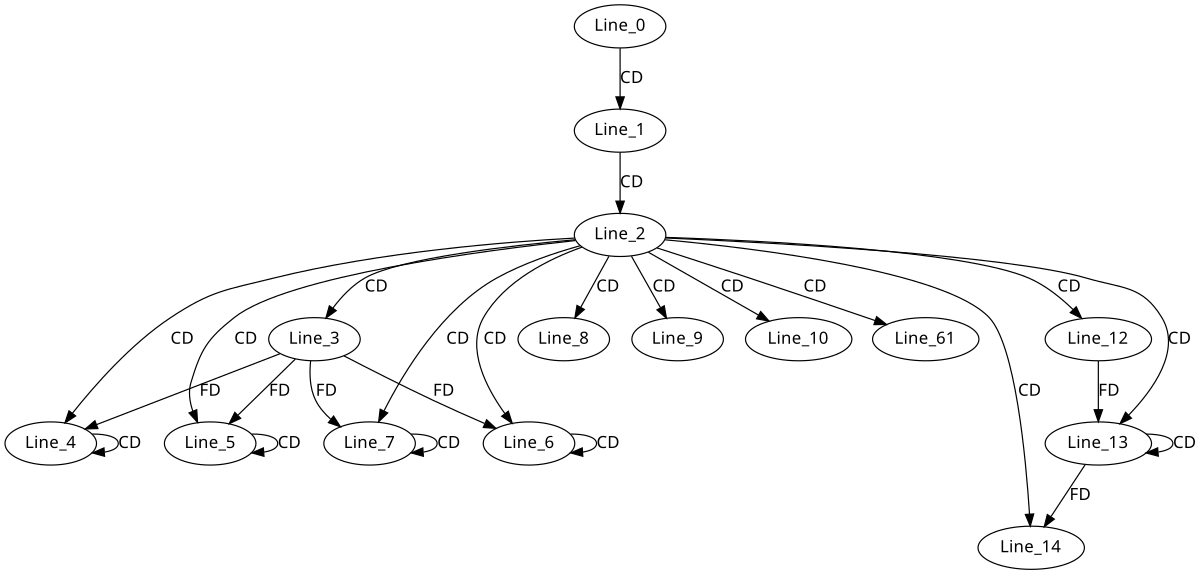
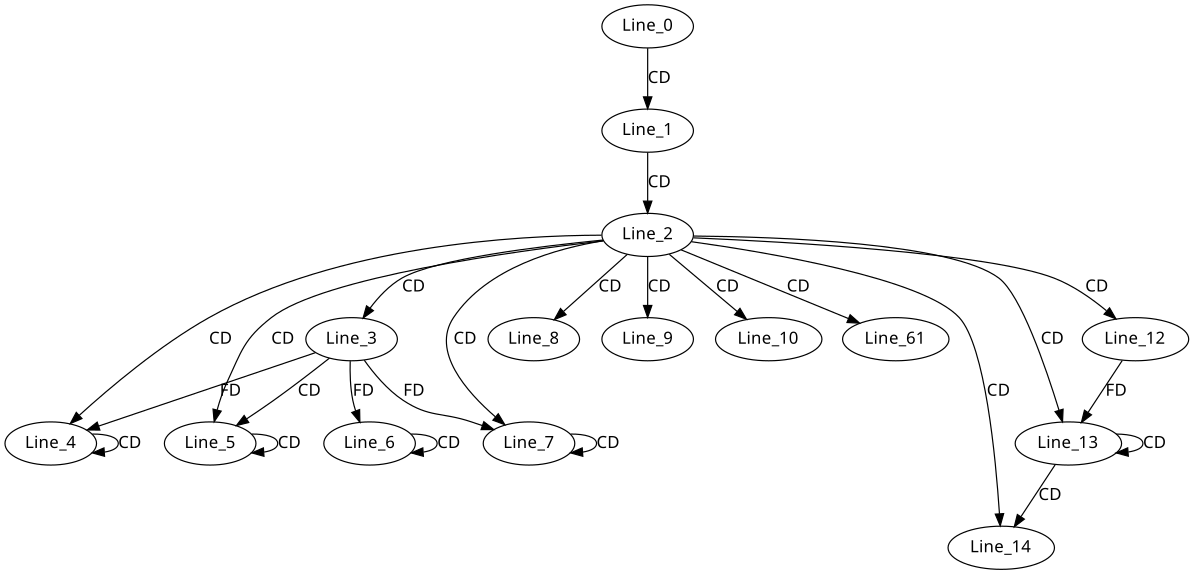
edge "Line_2" -> "Line_6": removed, label "CD"
edge "Line_3" -> "Line_5": label "FD" -> "CD"
edge "Line_13" -> "Line_14": label "FD" -> "CD"
